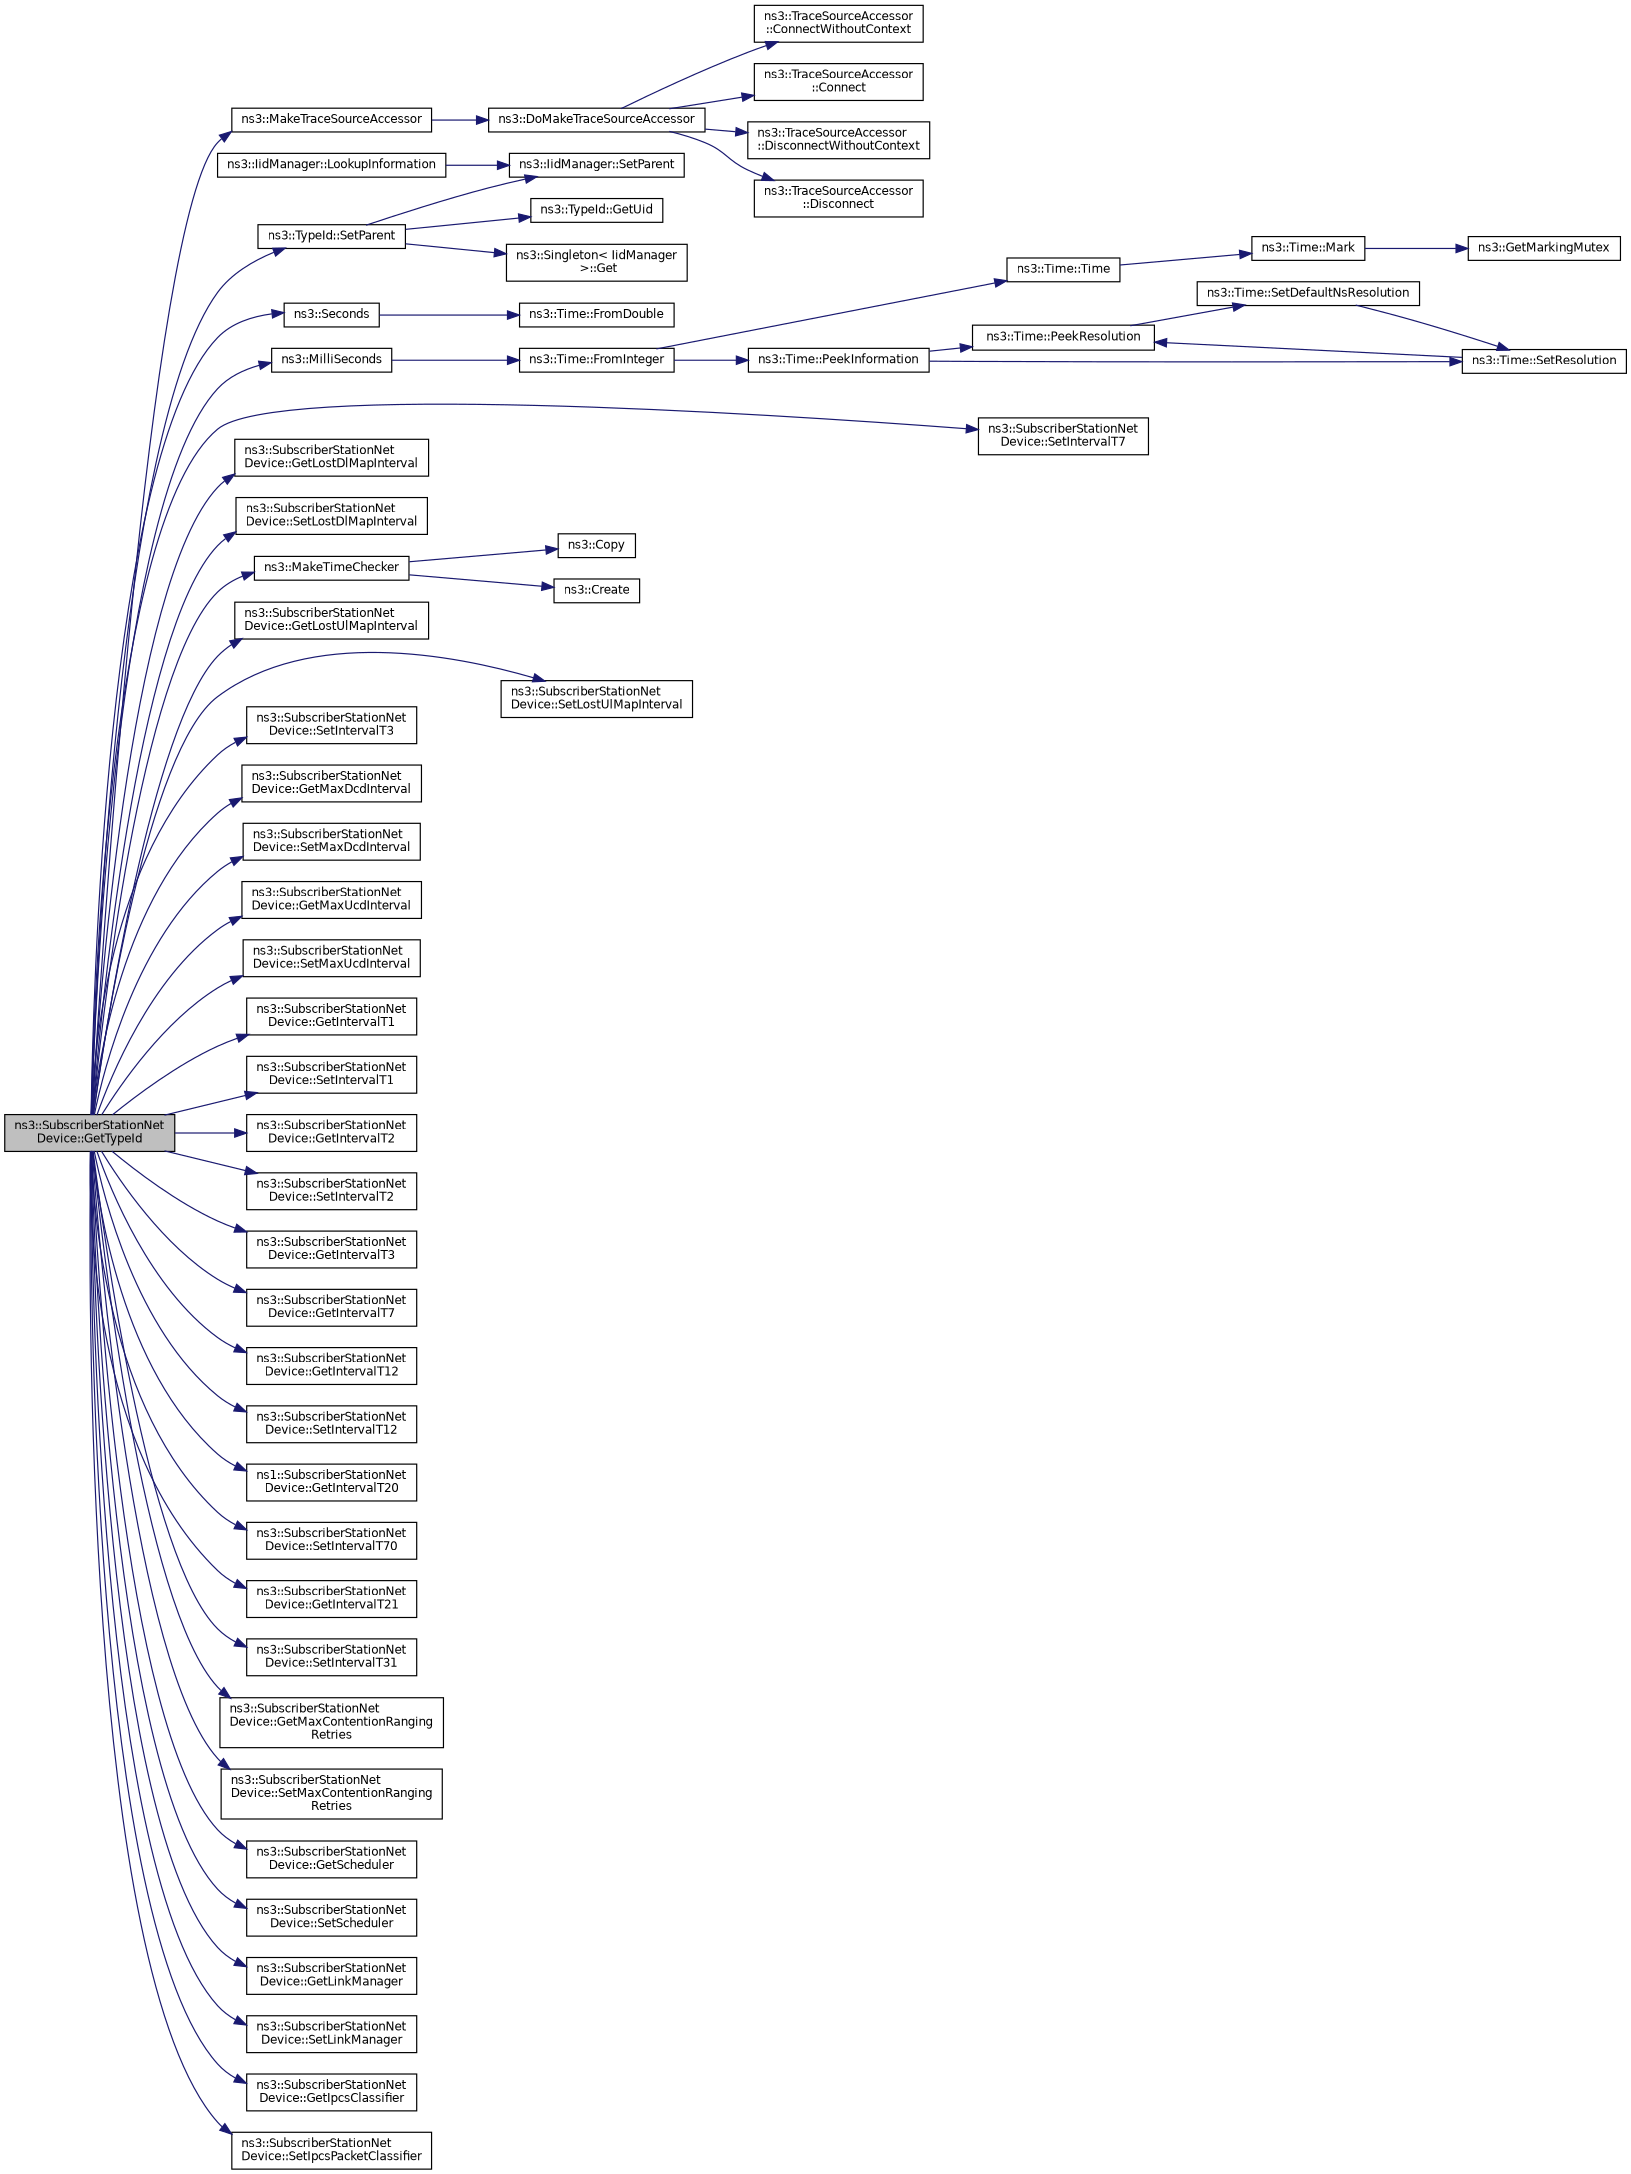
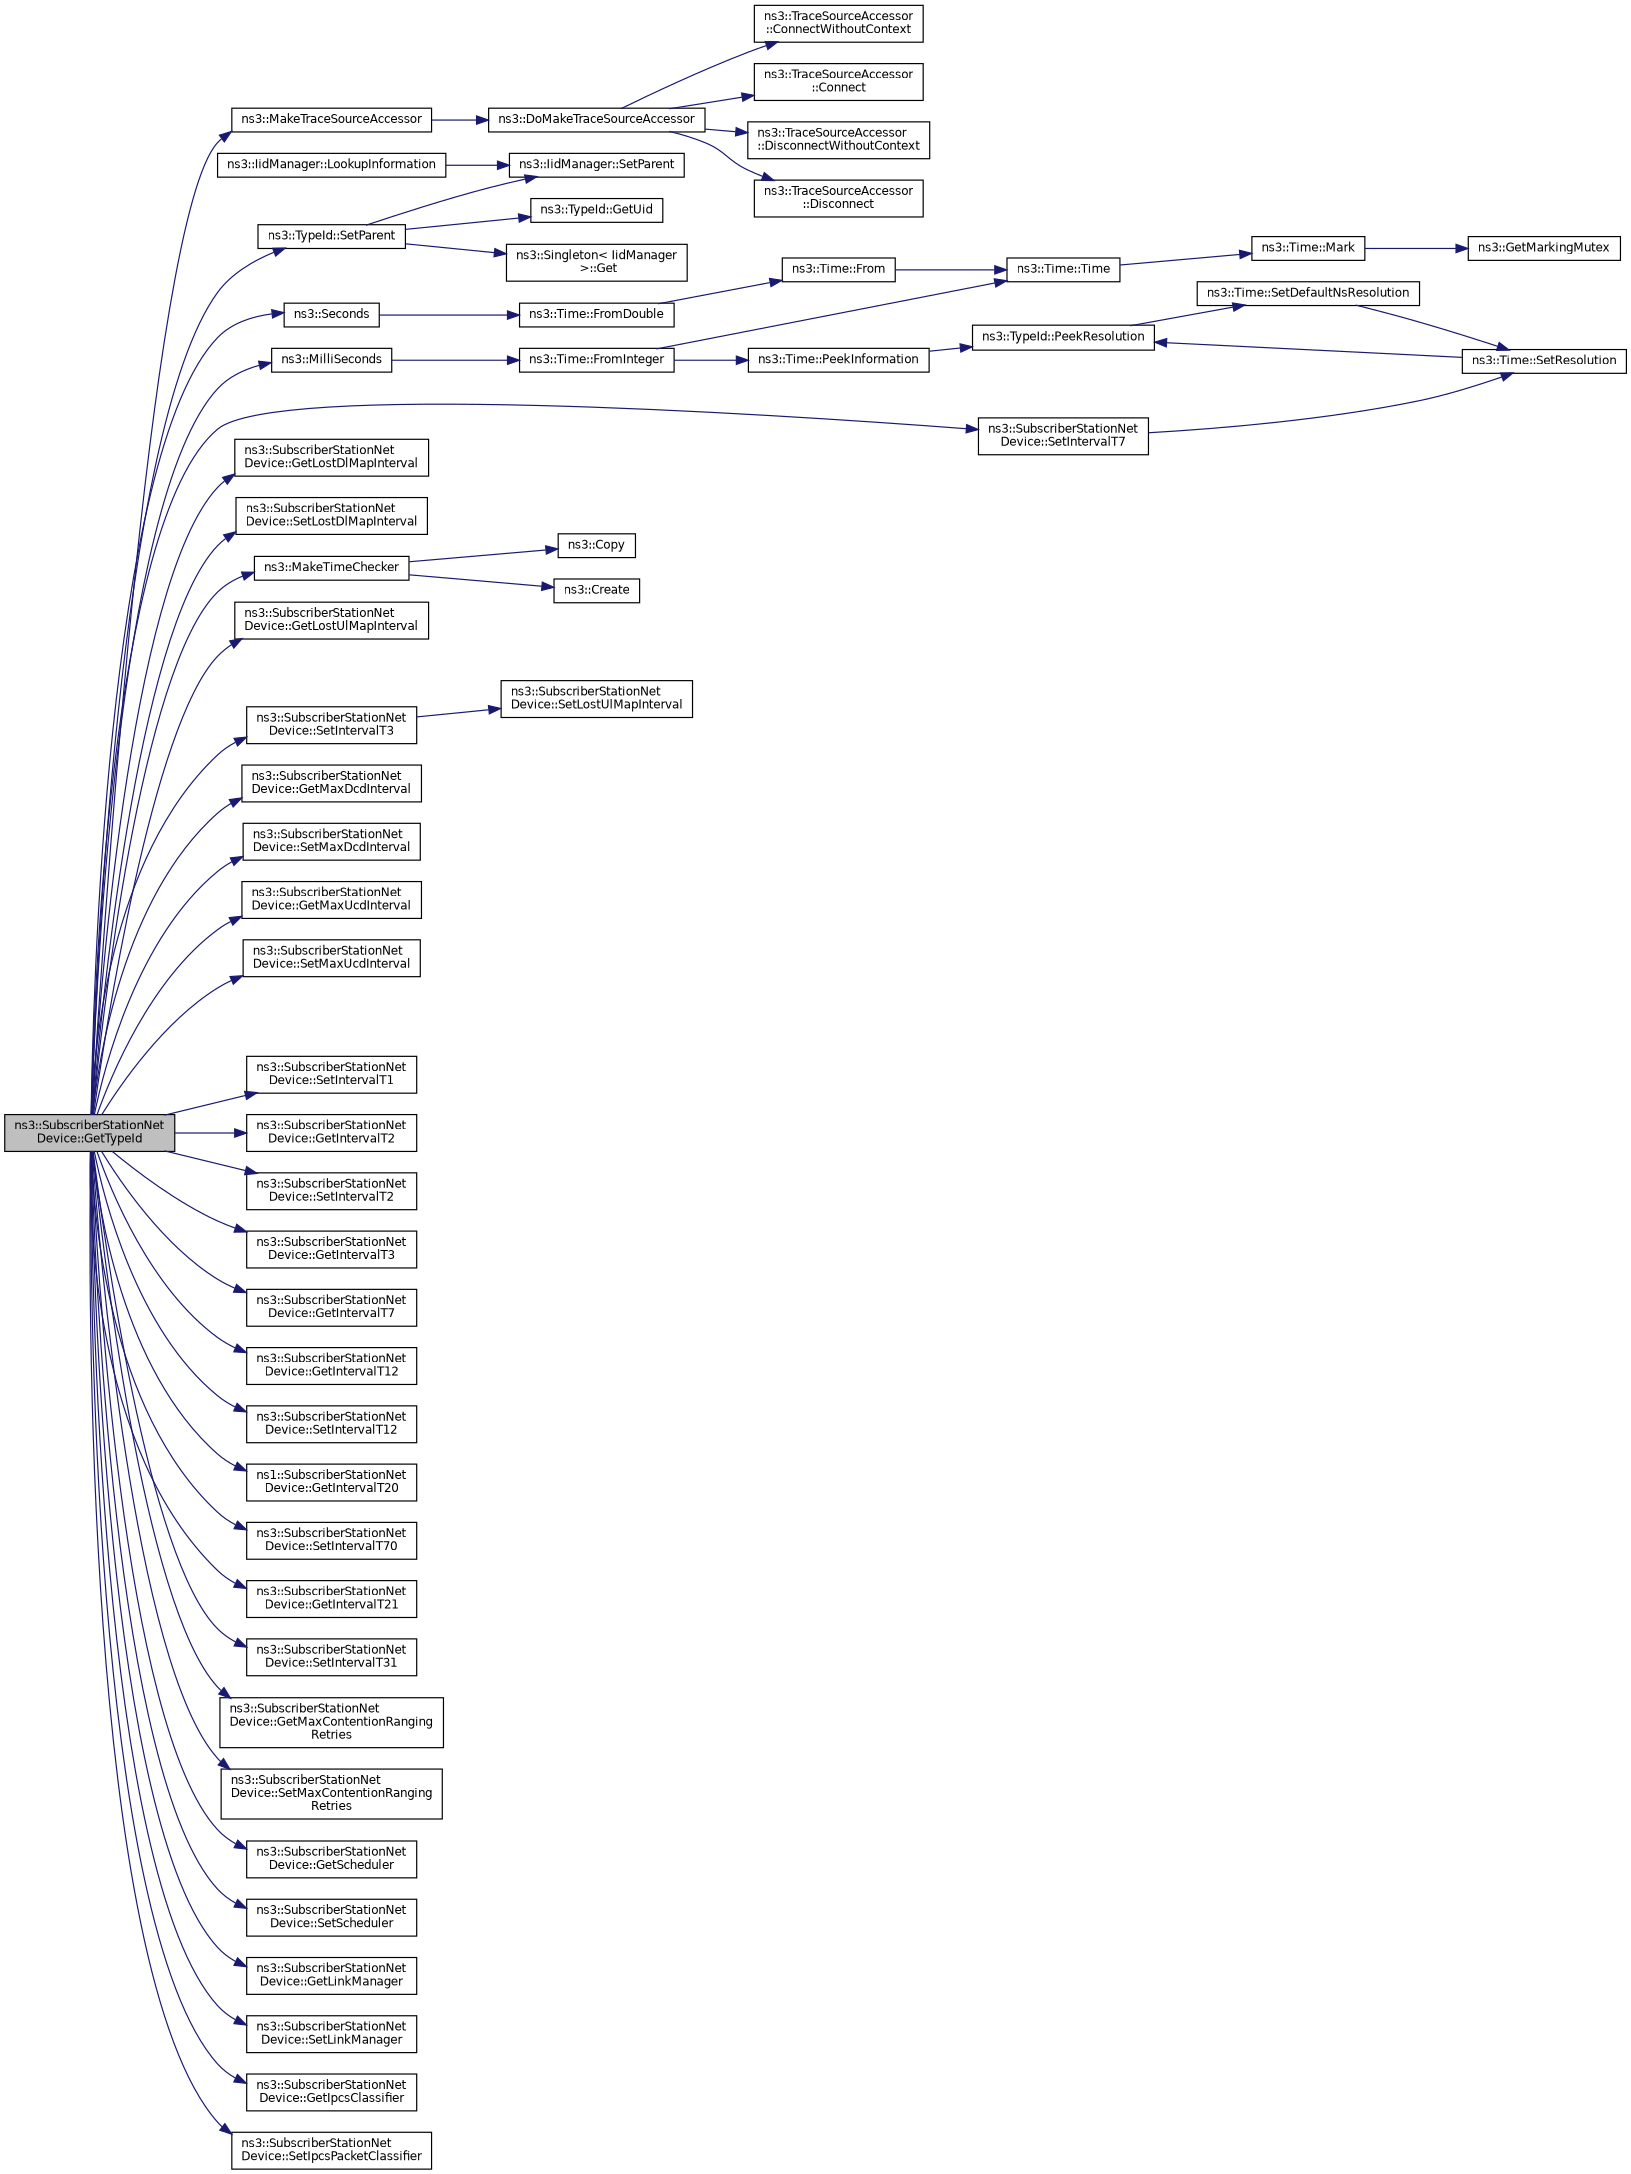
node "ns3::Time::From": added
node "ns3::Time::PeekResolution": label "ns3::Time::PeekResolution" -> "ns3::TypeId::PeekResolution"
edge "ns3::Time::PeekInformation" -> "ns3::Time::SetResolution": now "ns3::SubscriberStationNet Device::SetIntervalT7" -> "ns3::Time::SetResolution"
edge "ns3::SubscriberStationNet Device::GetTypeId" -> "ns3::SubscriberStationNet Device::SetLostUlMapInterval": now "ns3::SubscriberStationNet Device::SetIntervalT3" -> "ns3::SubscriberStationNet Device::SetLostUlMapInterval"
node "ns3::SubscriberStationNet Device::GetIntervalT1": removed
